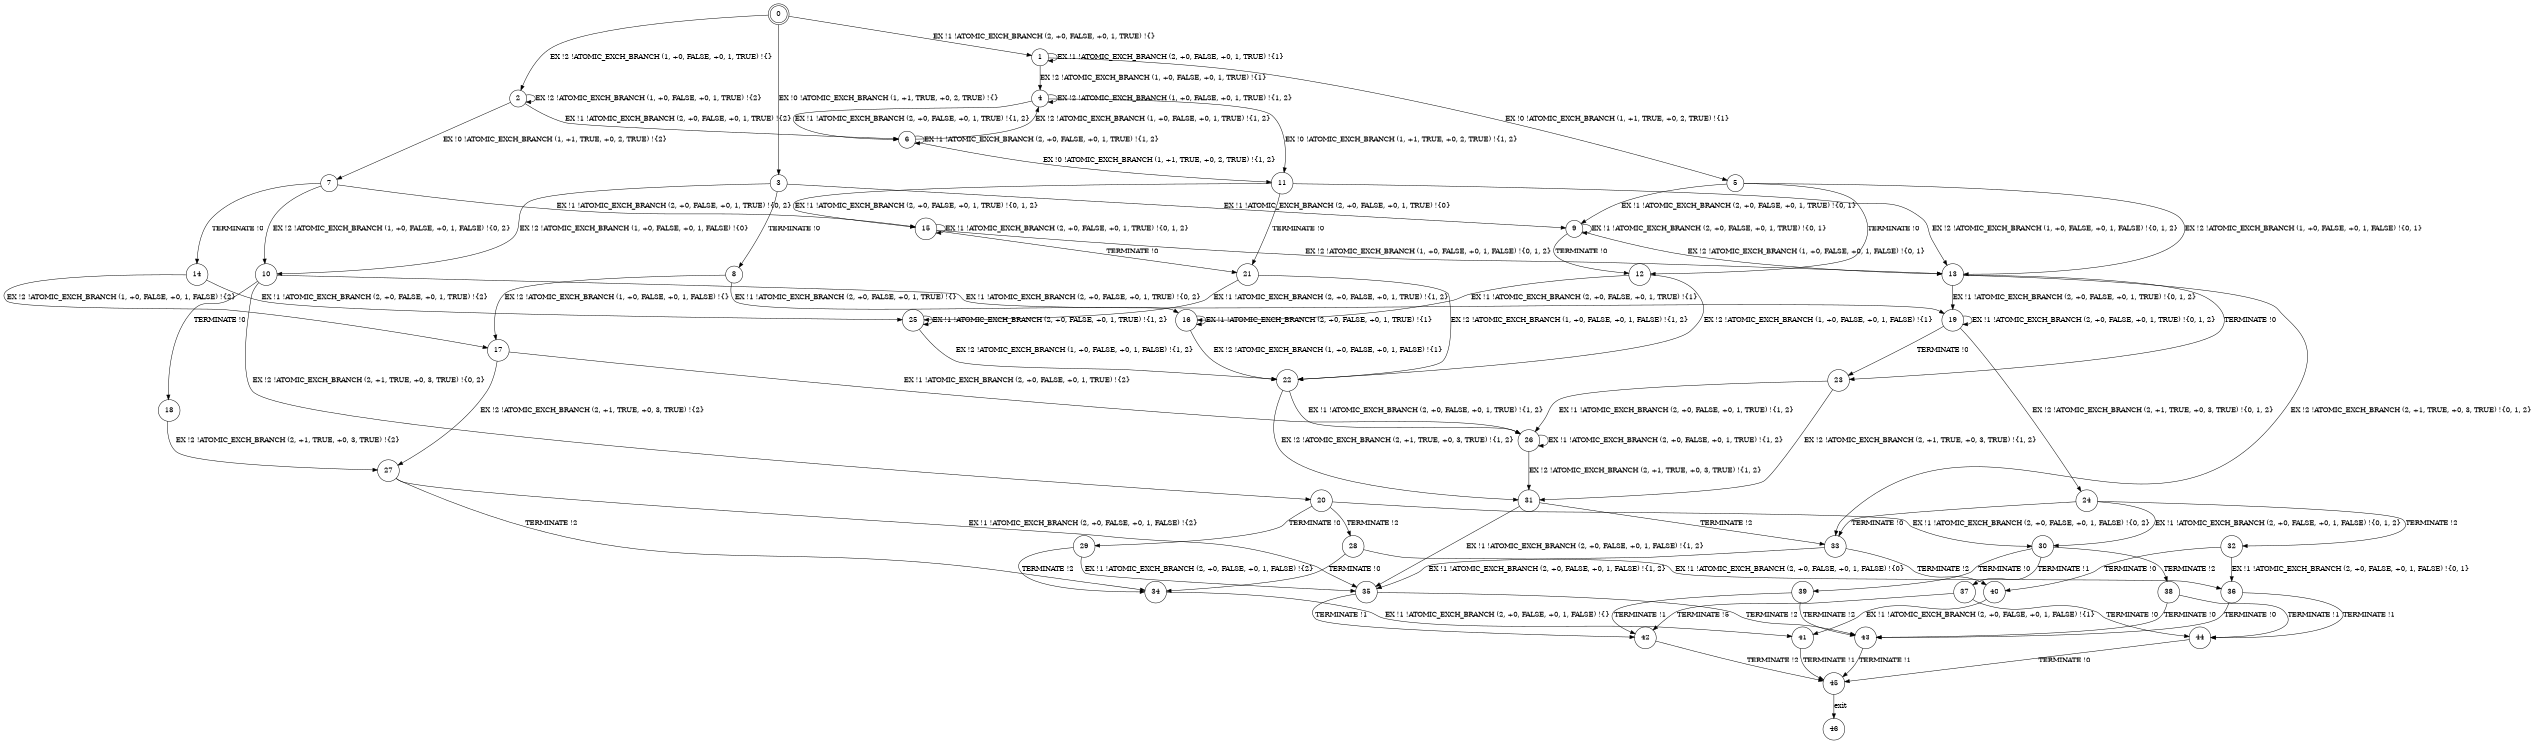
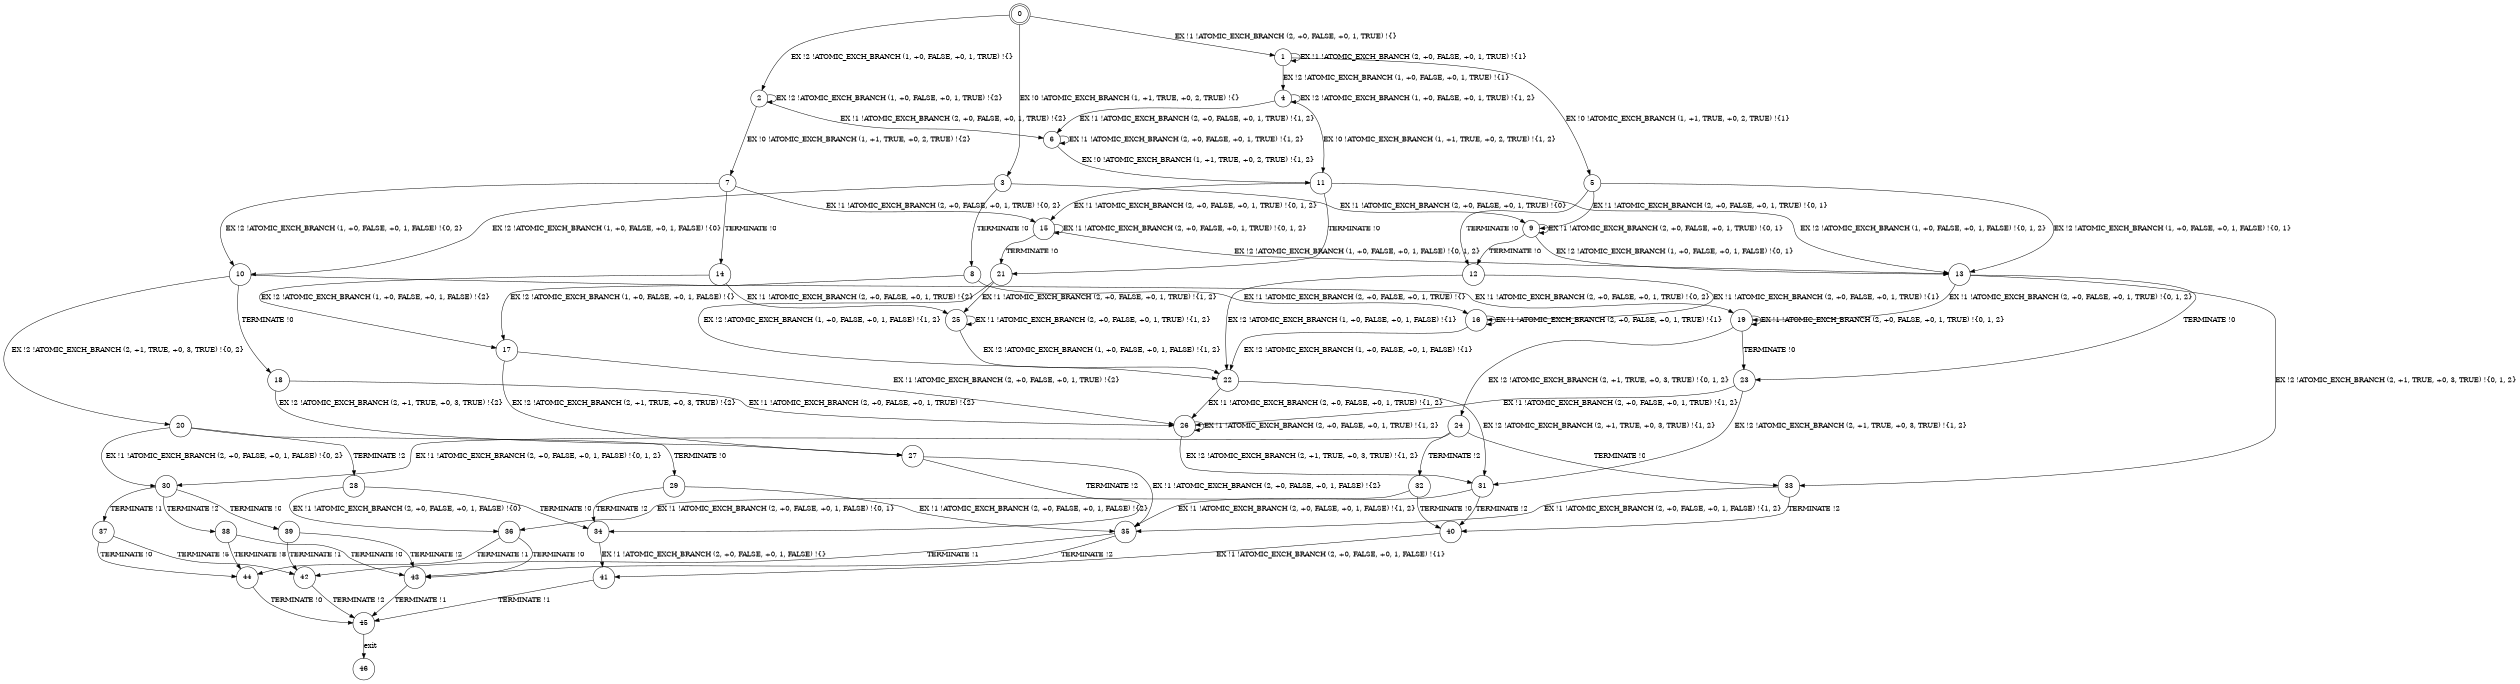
edge "6" -> "4": removed, label "EX !2 !ATOMIC_EXCH_BRANCH (1, +0, FALSE, +0, 1, TRUE) !{1, 2}"
edge "18" -> "26": added, label "EX !1 !ATOMIC_EXCH_BRANCH (2, +0, FALSE, +0, 1, TRUE) !{2}"
edge "31" -> "33": now "31" -> "40"
edge "38" -> "44": label "TERMINATE !1" -> "TERMINATE !8"
